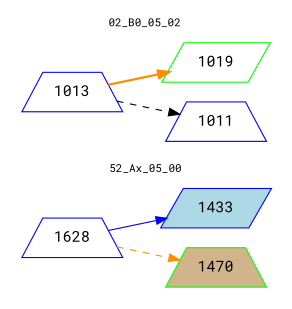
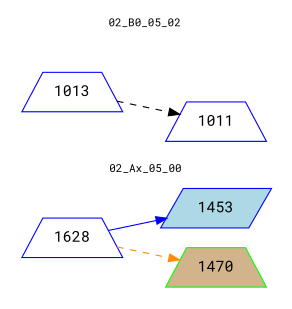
node "1019": removed
cluster "52_Ax_05_00": label "52_Ax_05_00" -> "02_Ax_05_00"
node "1433": label "1433" -> "1453"
